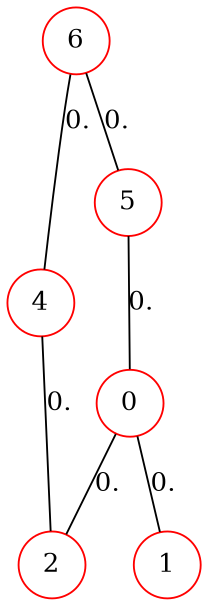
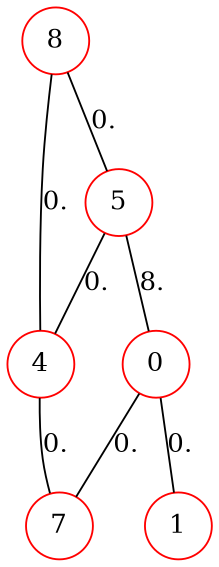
node "6": label "6" -> "8"
edge "5" -- "4": added, label "0."
edge "5" -- "0": label "0." -> "8."
node "2": label "2" -> "7"
